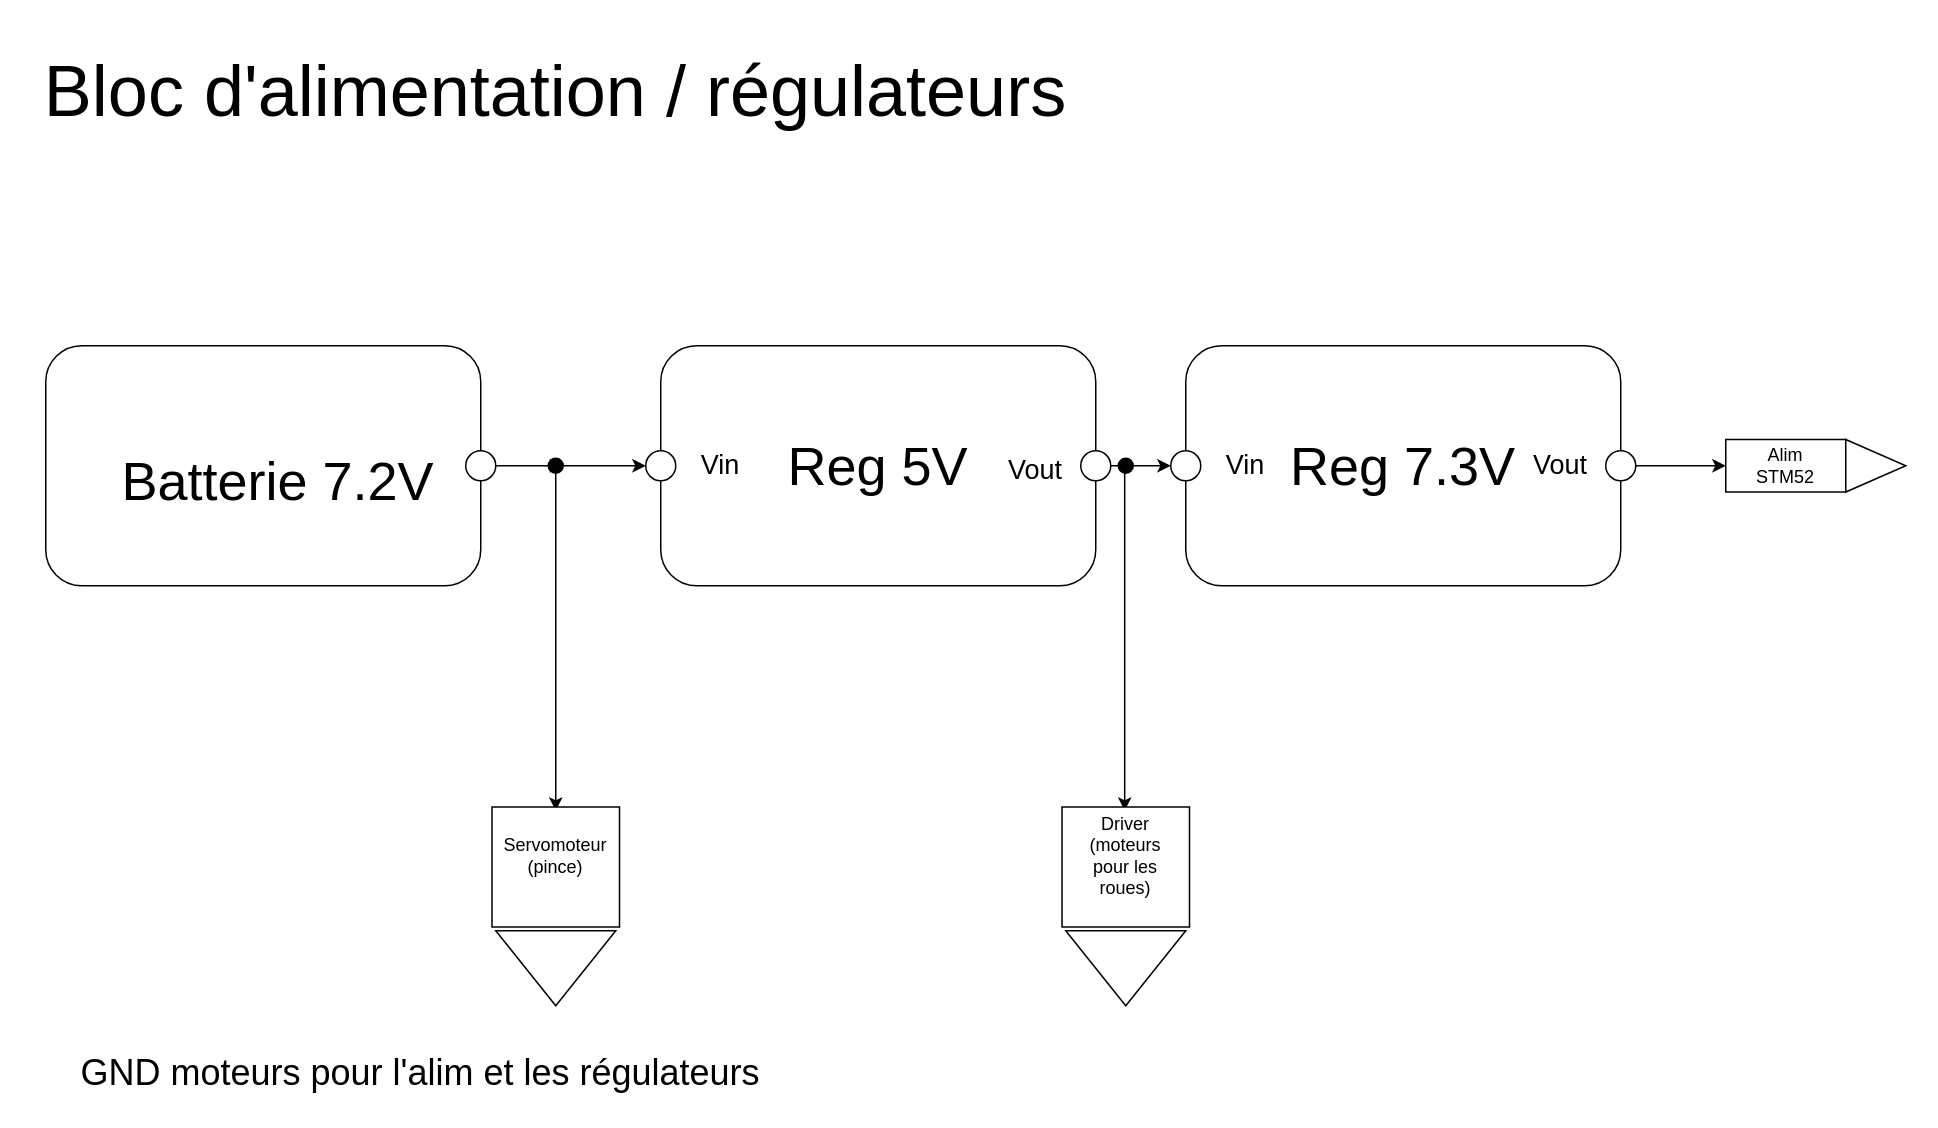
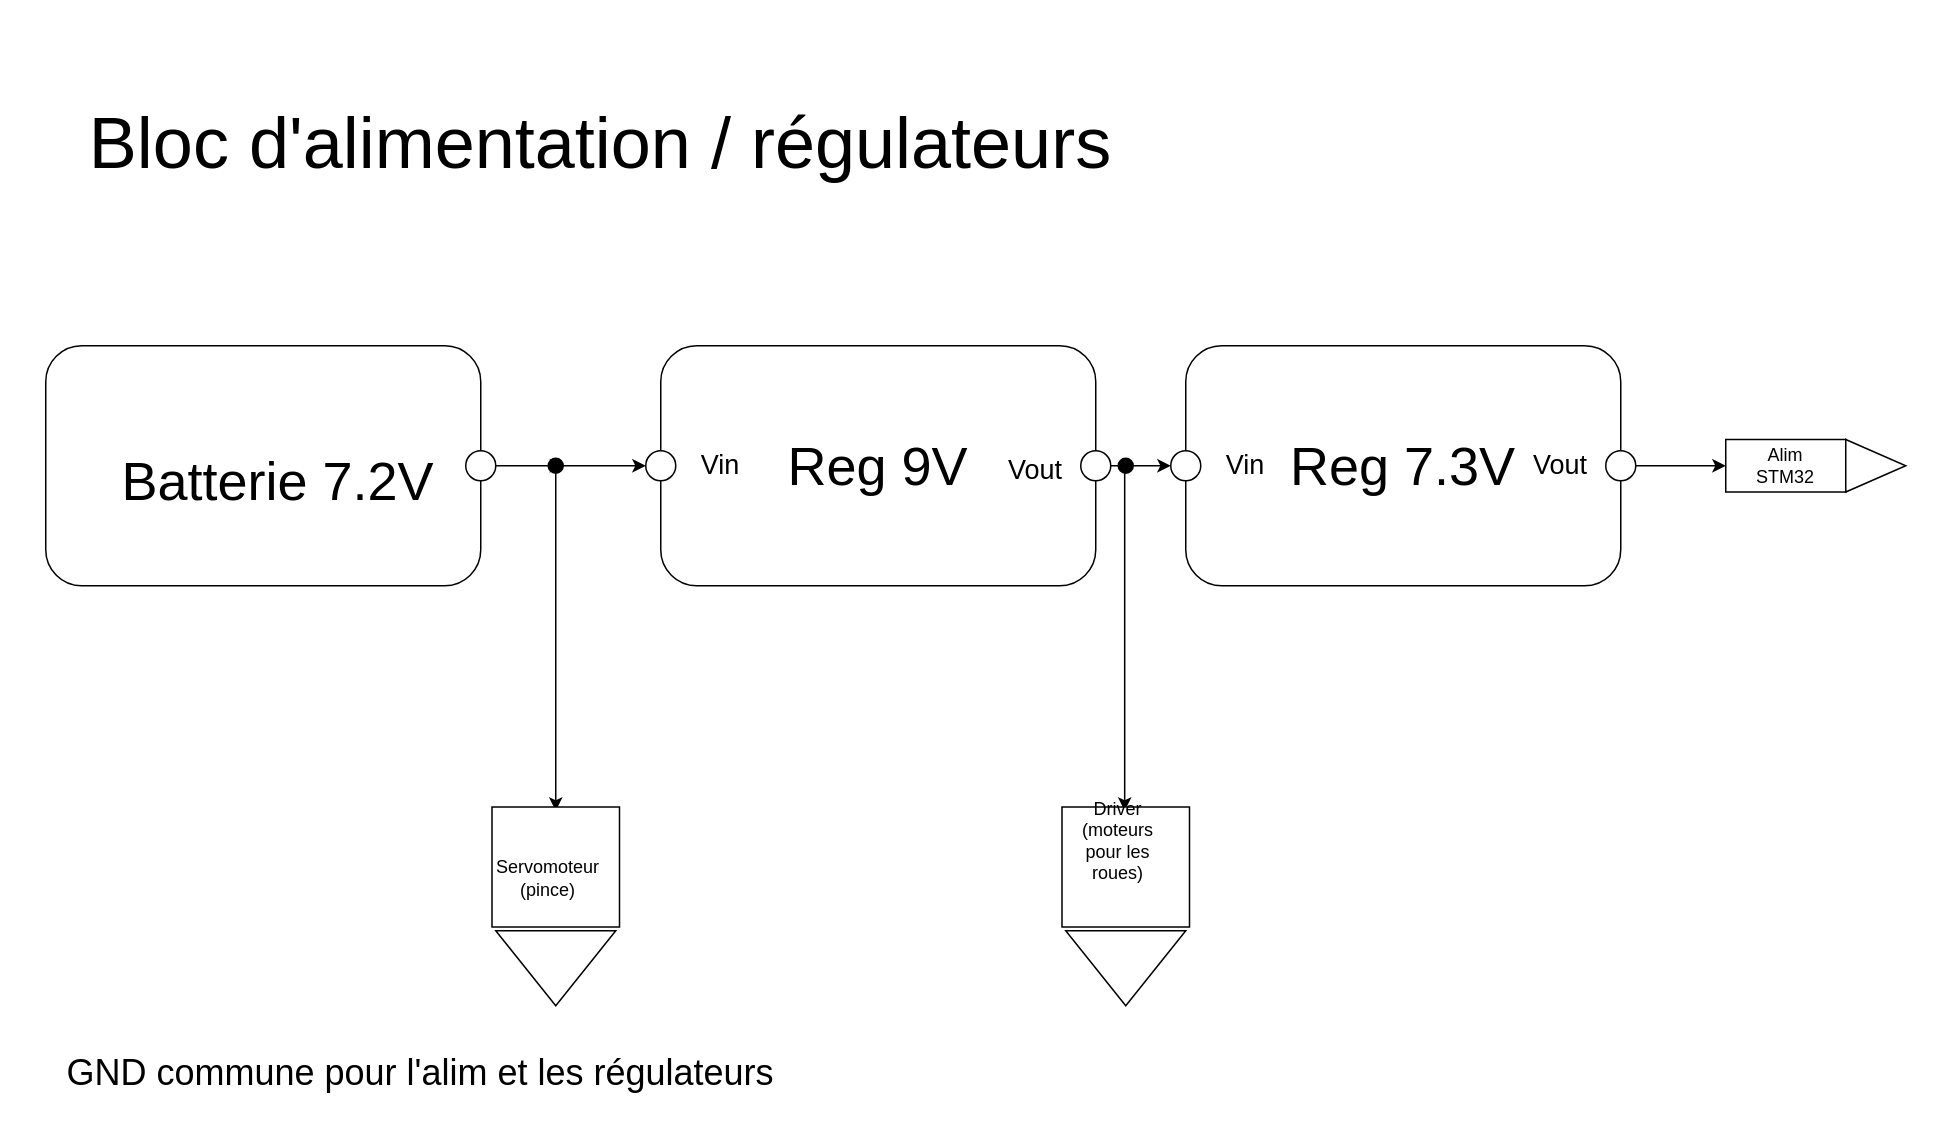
node "Bloc d'alimentation / régulateurs": moved (556, 91) -> (601, 143)
node "Reg 5V": label "Reg 5V" -> "Reg 9V"
node "Alim STM52": label "Alim STM52" -> "Alim STM32"
node "Servomoteur (pince)": moved (556, 856) -> (548, 878)
node "Driver (moteurs pour les roues)": moved (1126, 856) -> (1118, 841)
node "GND moteurs pour l'alim et les régulateurs": label "GND moteurs pour l'alim et les régulateurs" -> "GND commune pour l'alim et les régulateurs"
